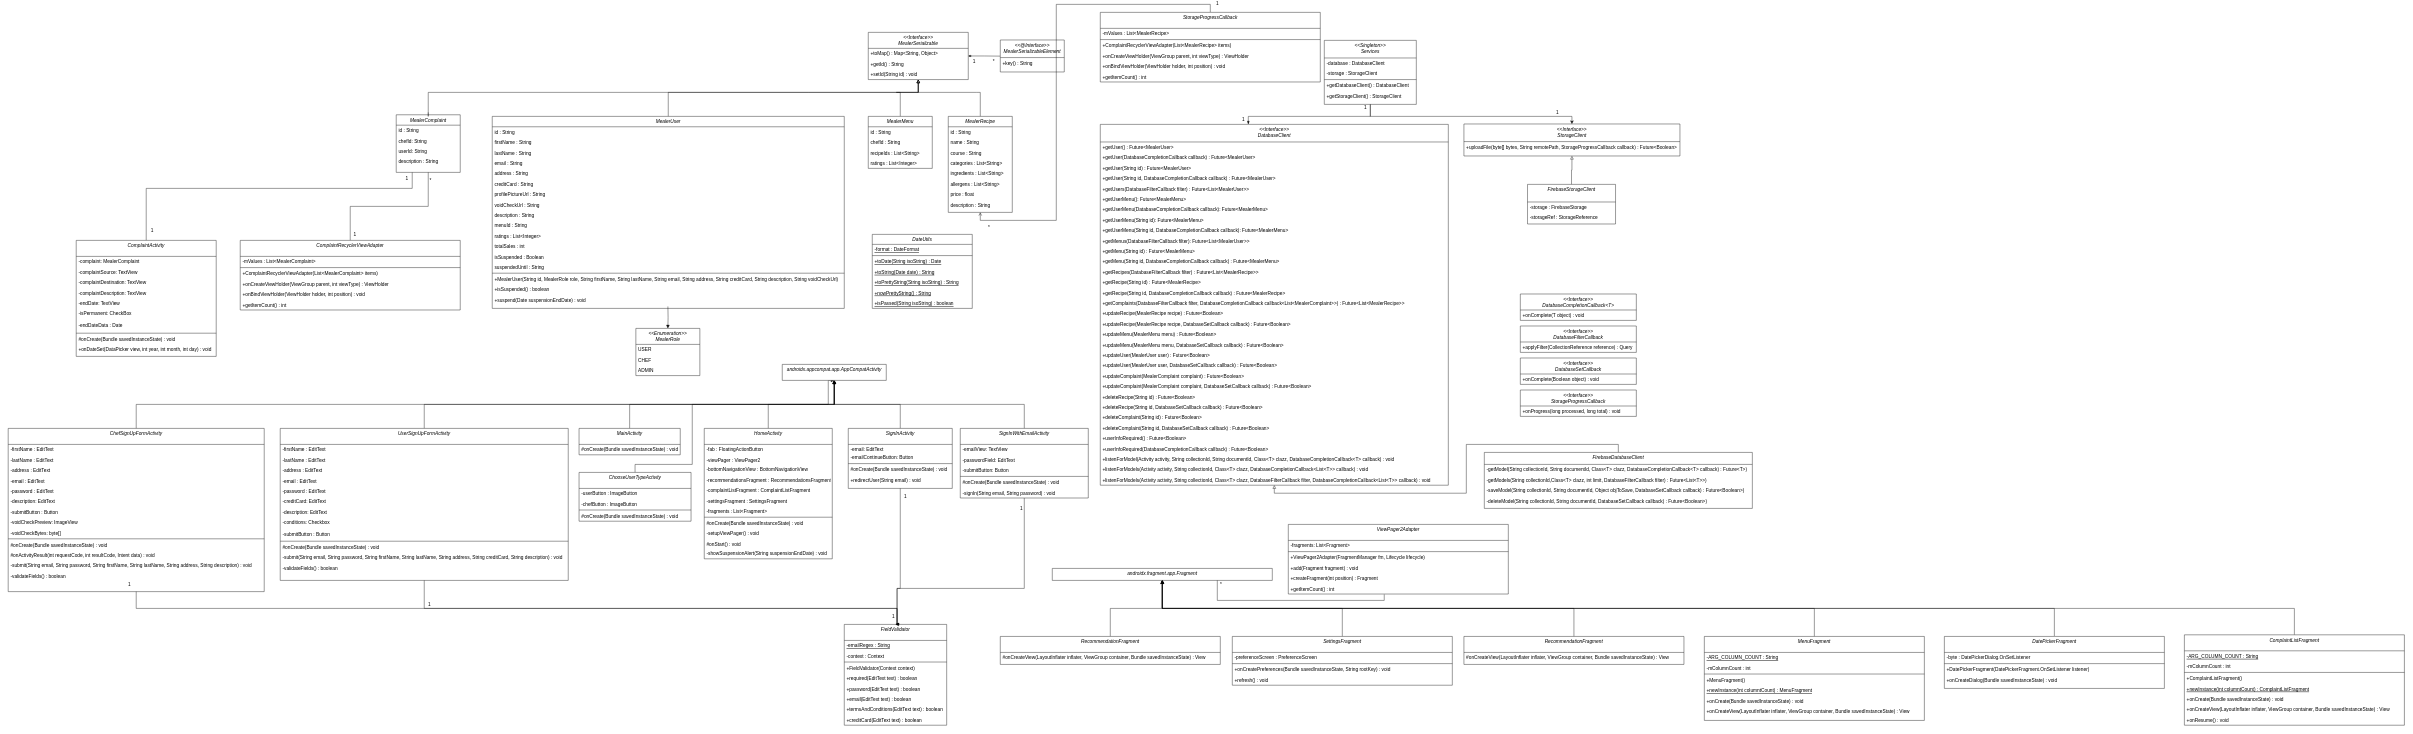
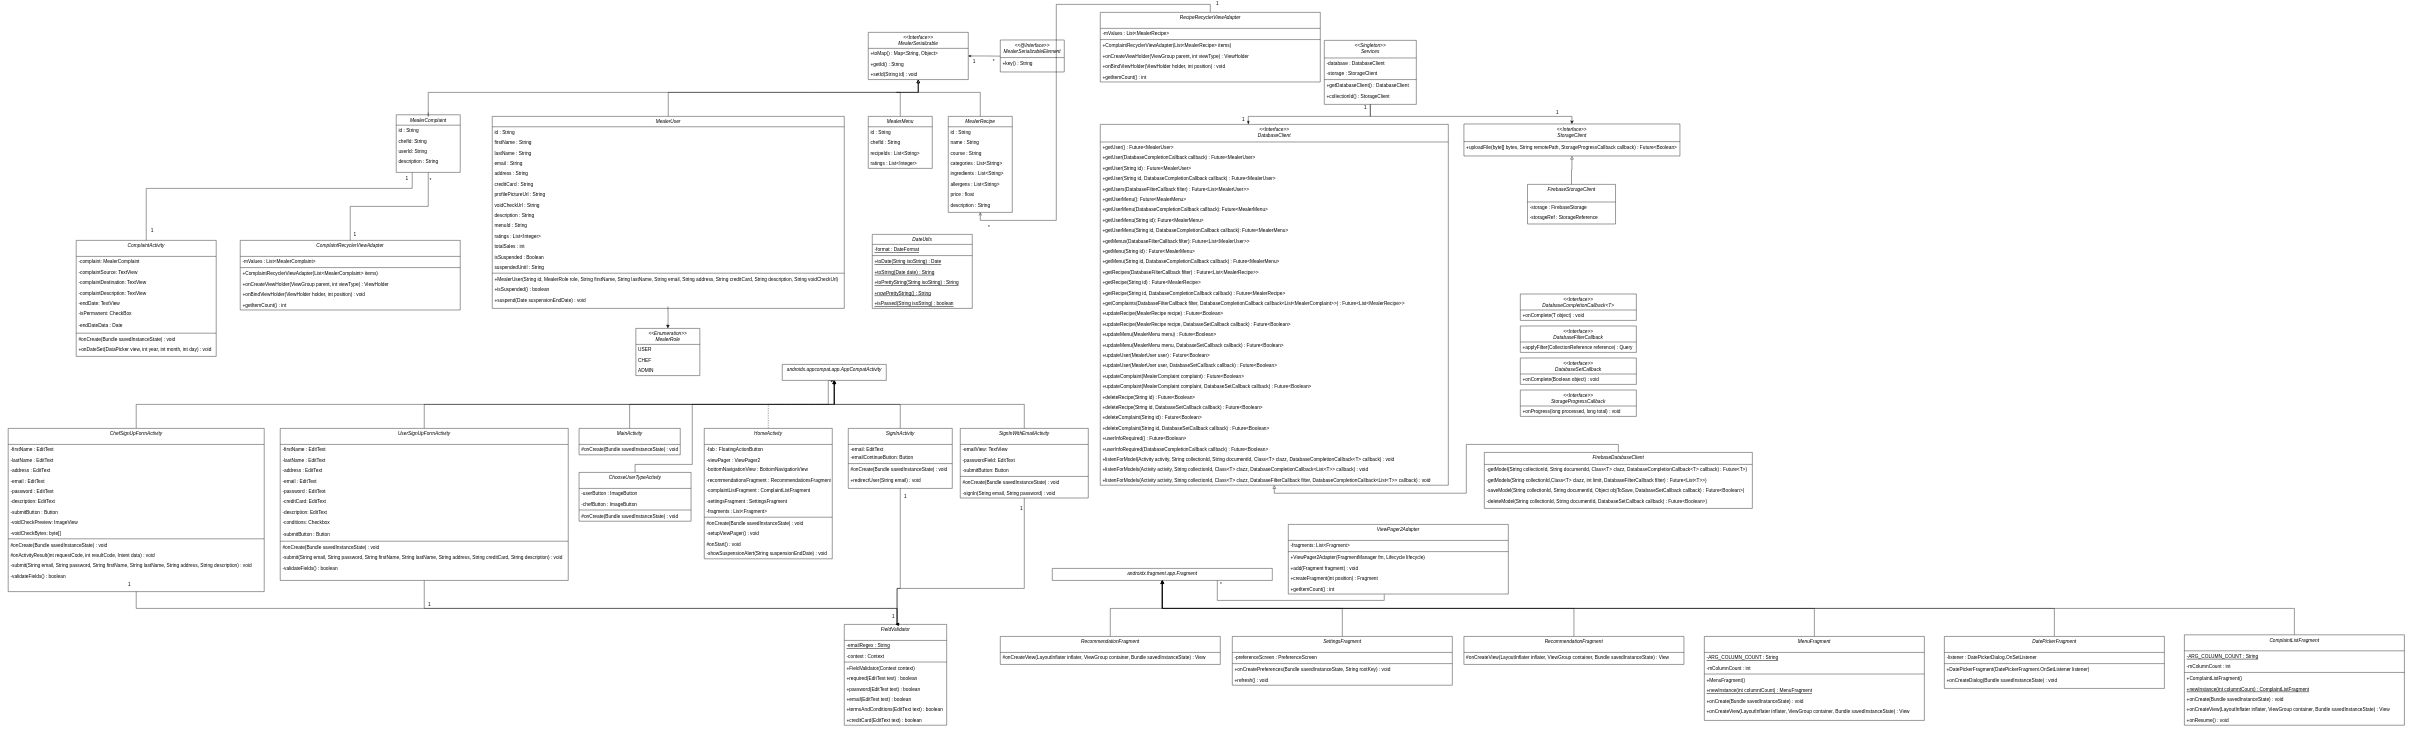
node "StorageProgressCallback": label "StorageProgressCallback" -> "RecipeRecyclerViewAdapter"
node "+getStorageClient() : StorageClient": label "+getStorageClient() : StorageClient" -> "+collectionId() : StorageClient"
edge "HomeActivity" -> "androidx.appcompat.app.AppCompatActivity": style solid -> dashed
node "-byte : DatePickerDialog.OnSetListener": label "-byte : DatePickerDialog.OnSetListener" -> "-listener : DatePickerDialog.OnSetListener"
